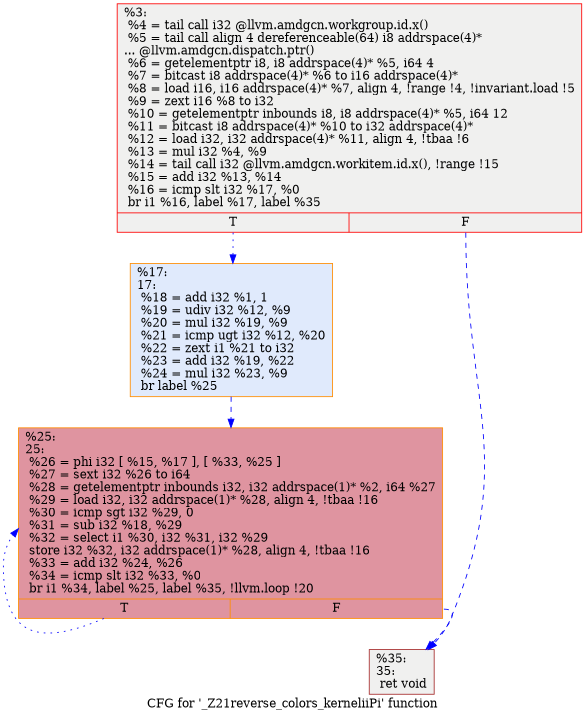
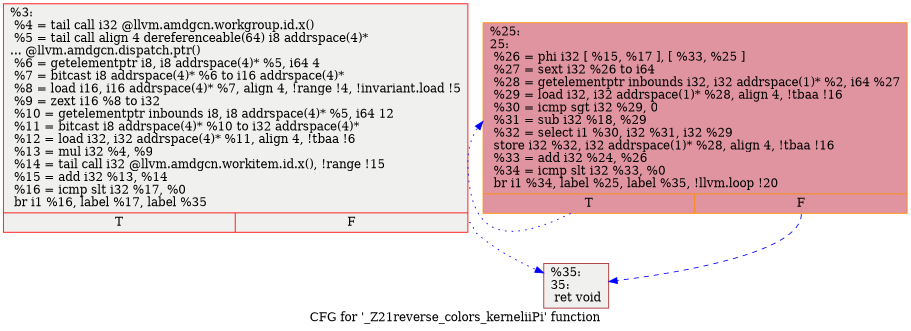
node "%17:": removed
edge "%3:" -> "%35:": style dashed -> dotted
